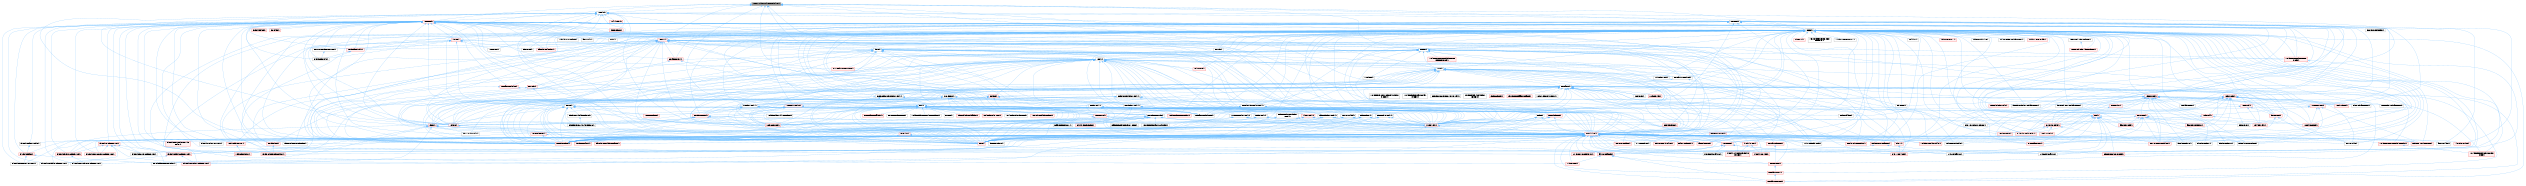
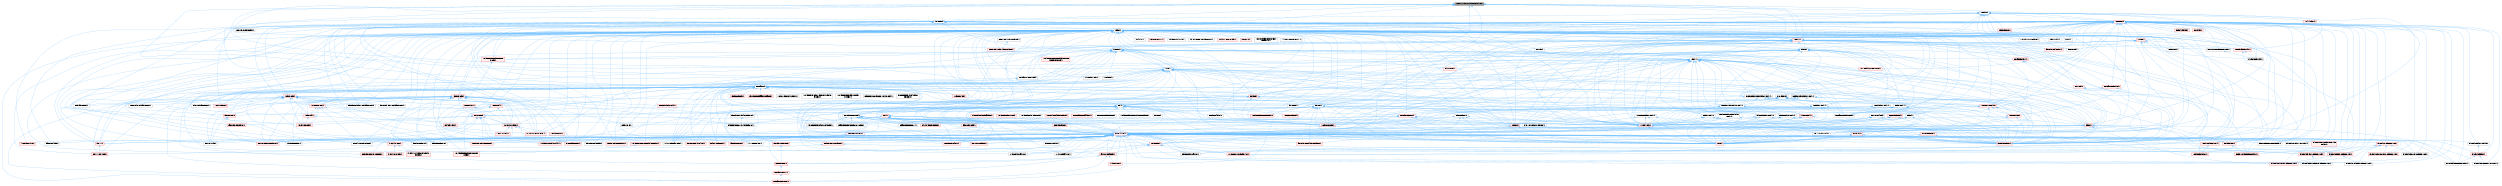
node "DualQuat.h": removed
node "WorldPartitionMiniMapHelper.h": removed
